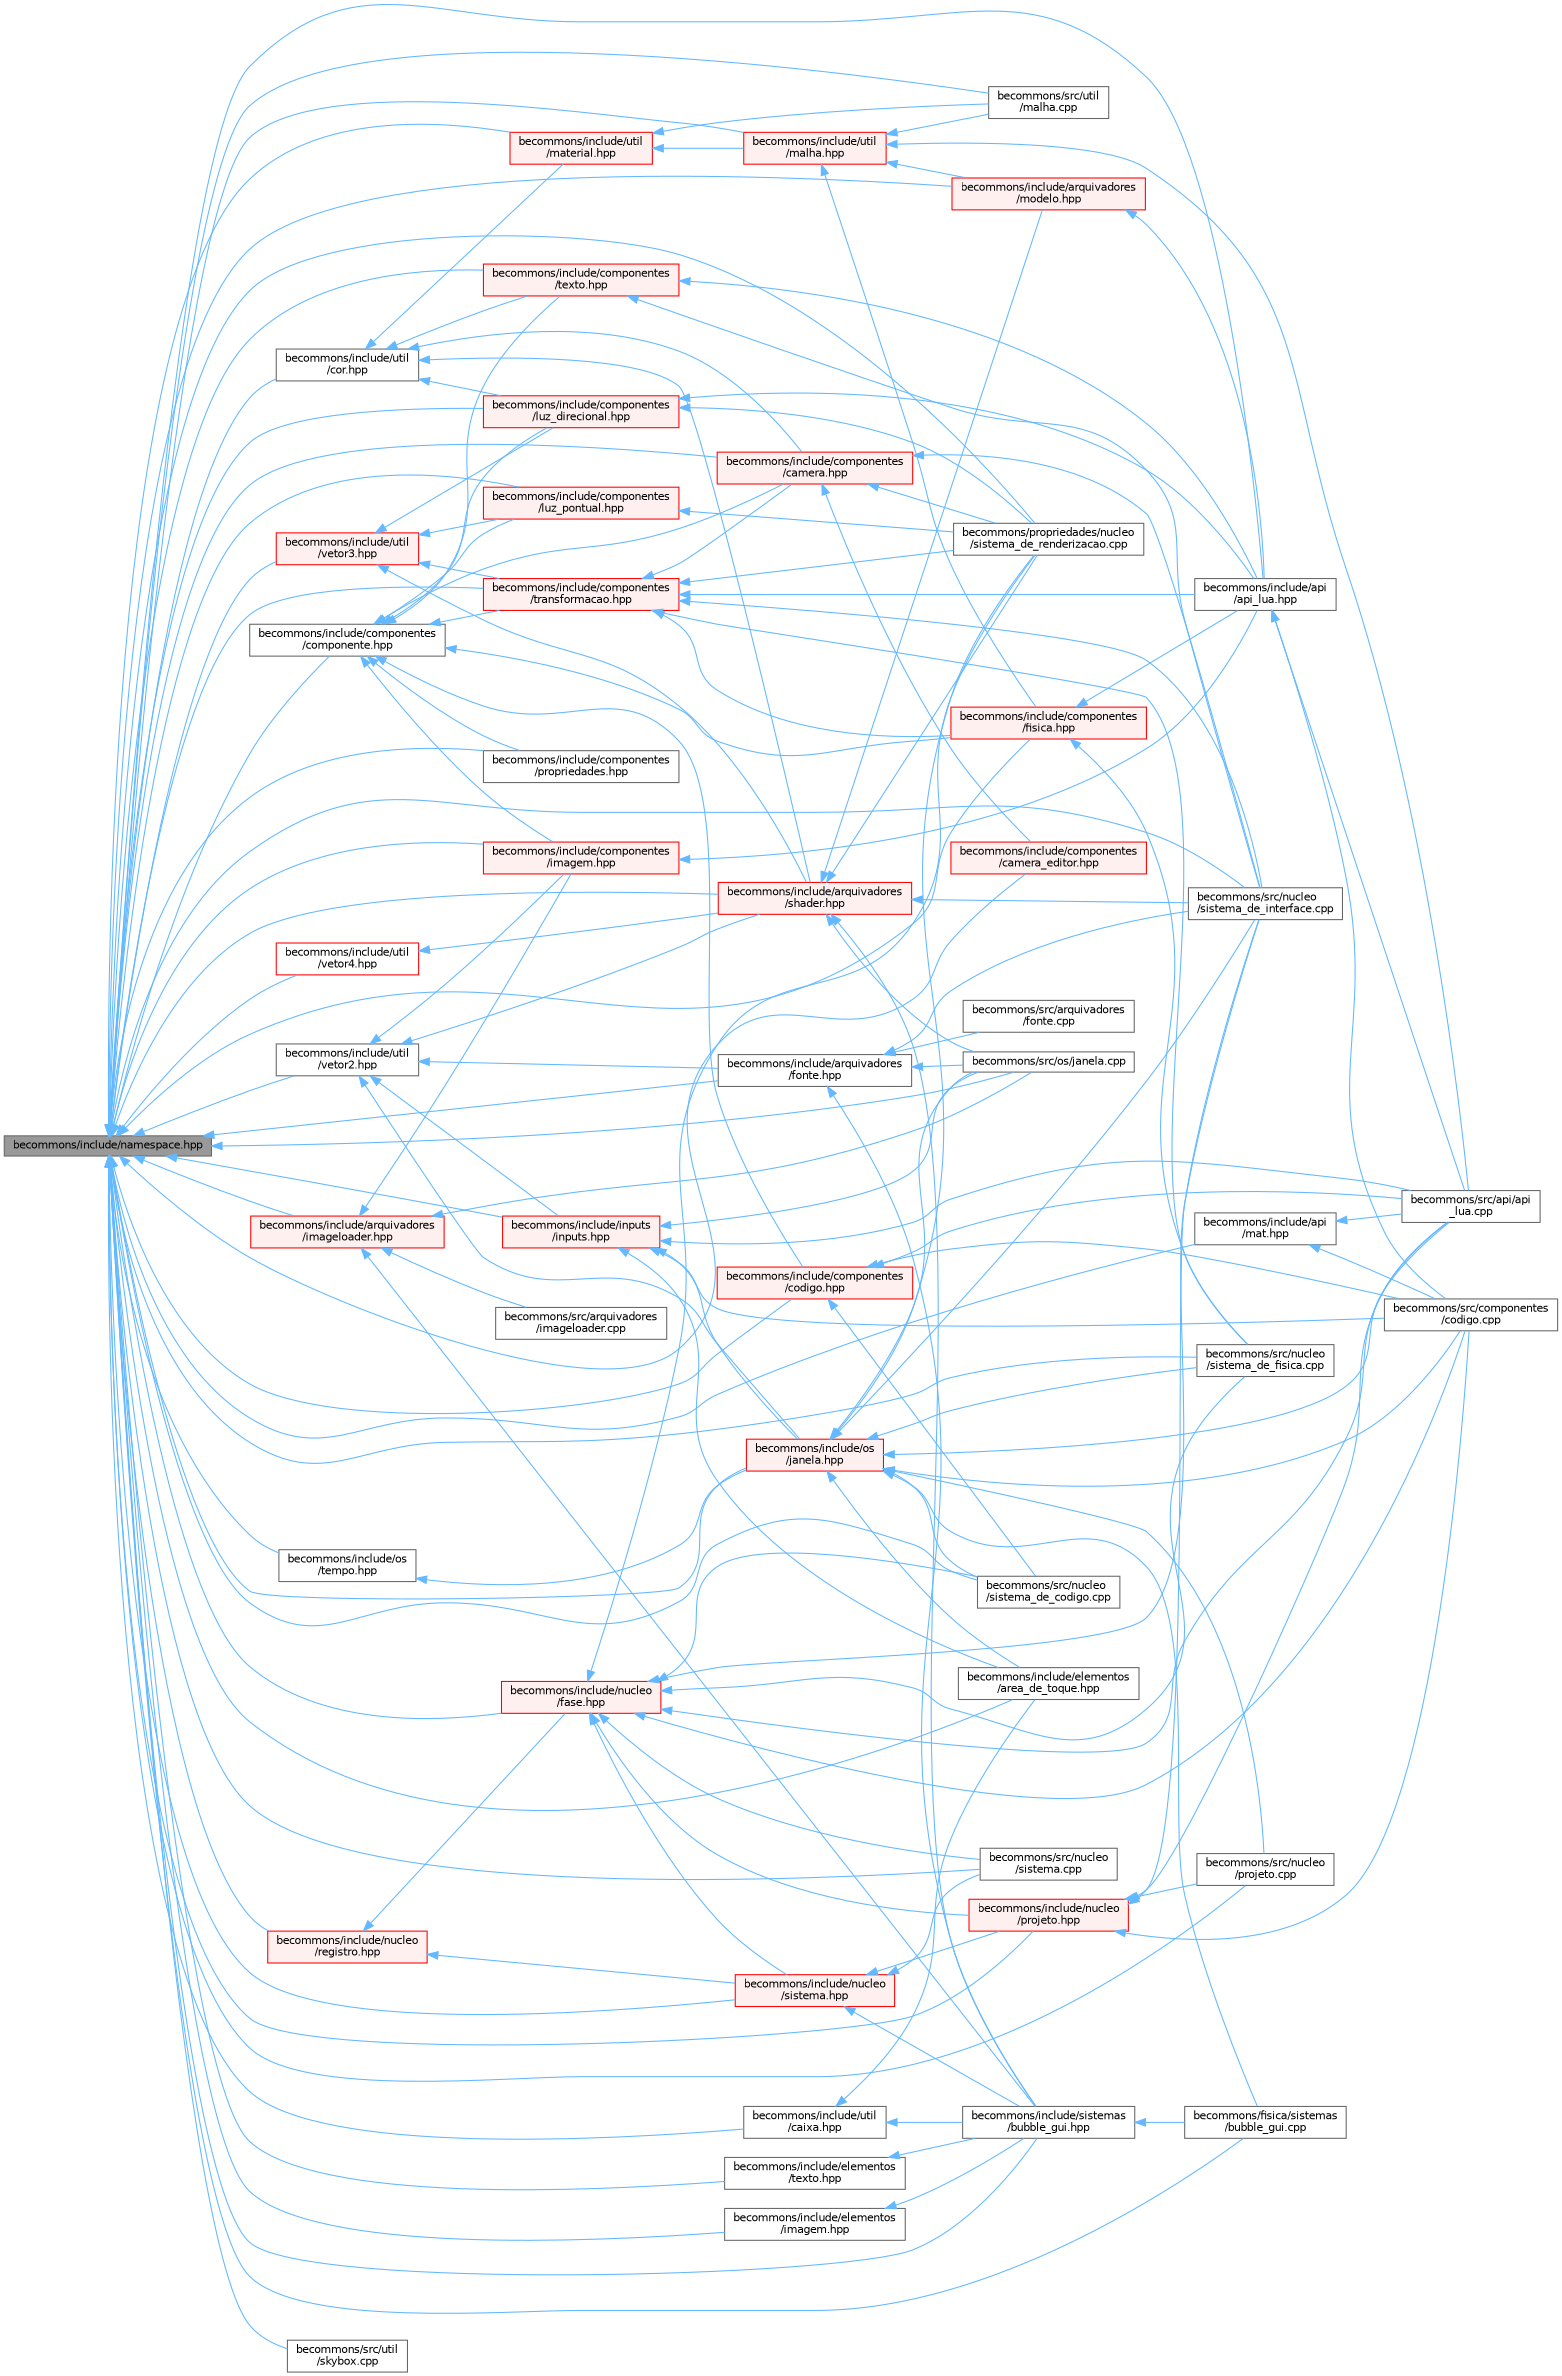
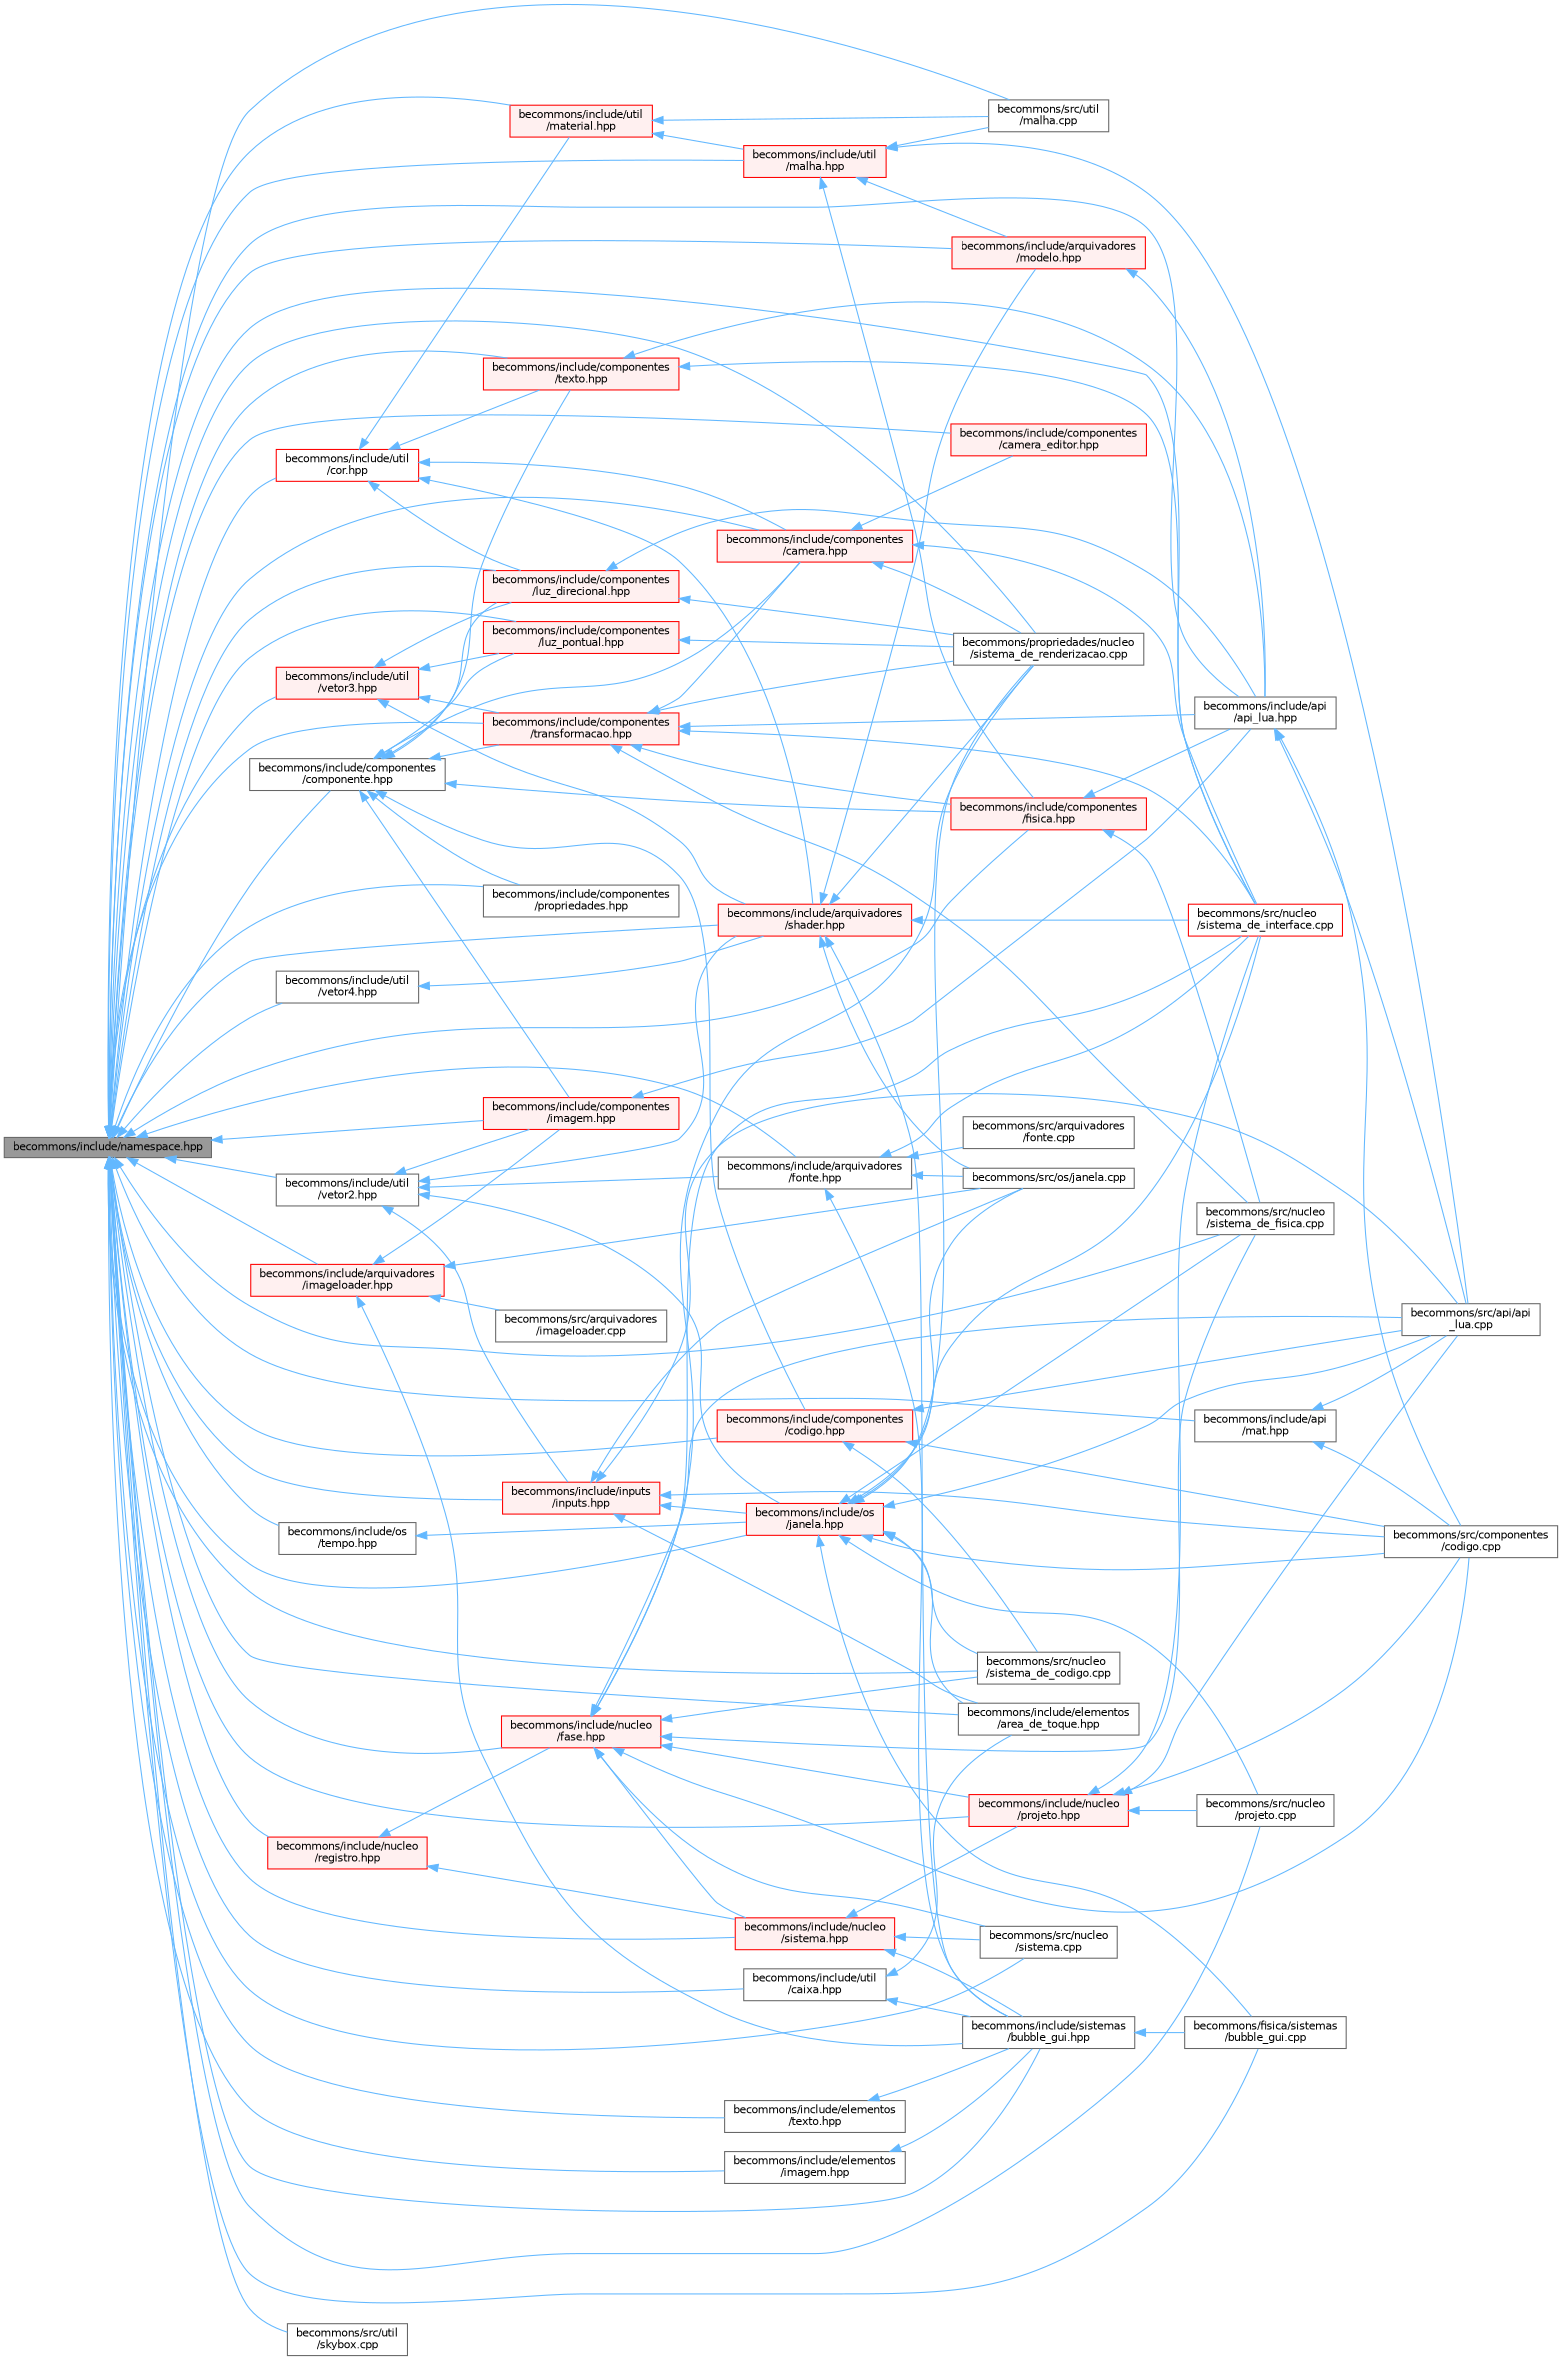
node "becommons/include/util /cor.hpp": color grey40 -> red
node "becommons/src/nucleo /sistema_de_interface.cpp": color grey40 -> red
node "becommons/include/util /vetor4.hpp": color red -> grey40
edge "becommons/src/os/janela.cpp" -> "becommons/include/namespace.hpp": removed
